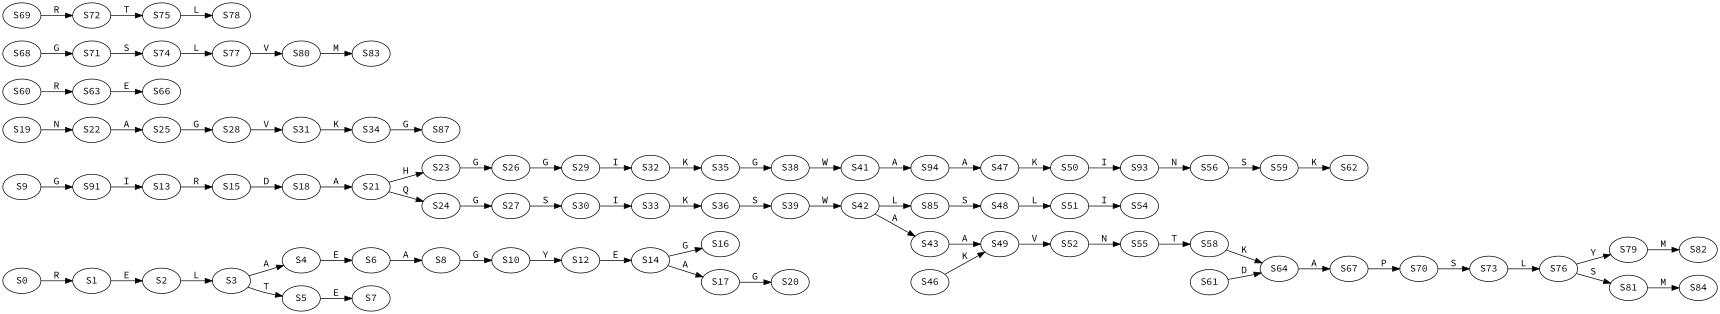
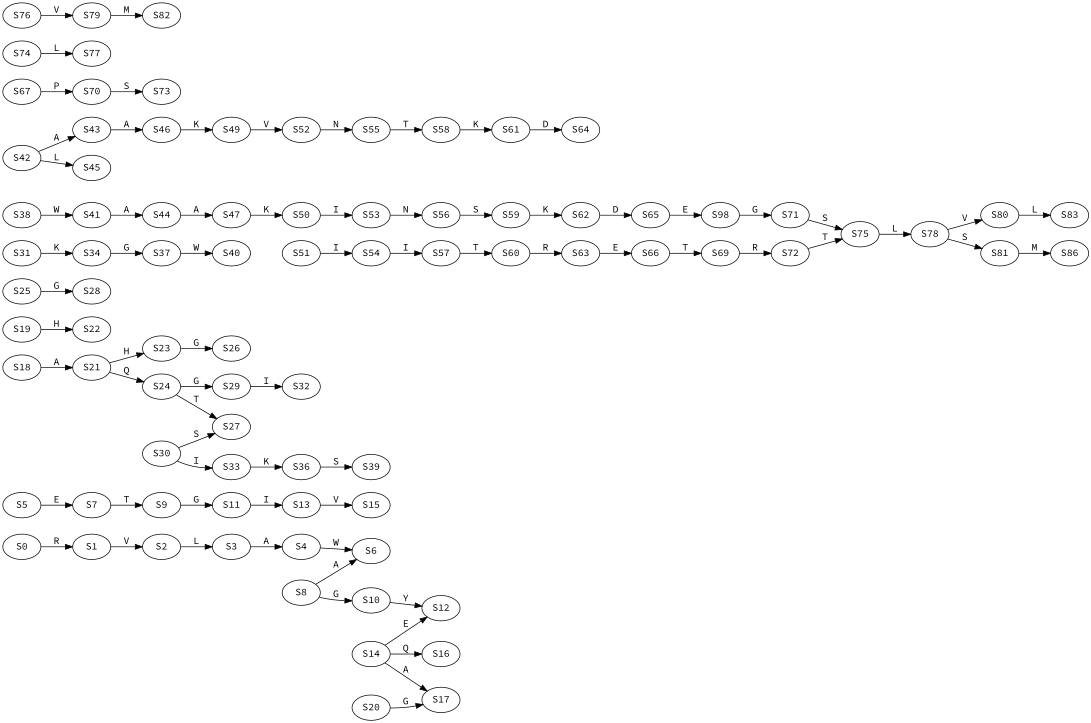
edge "S80" -> "S83": label "M" -> "L"
node "S68": label "S68" -> "S98"
edge "S71" -> "S74": now "S71" -> "S75"
edge "S77" -> "S80": now "S78" -> "S80"
edge "S19" -> "S22": label "N" -> "H"
edge "S22" -> "S25": removed, label "A"
edge "S28" -> "S31": removed, label "V"
node "S87": label "S87" -> "S37"
edge "S26" -> "S29": now "S24" -> "S29"
node "S35": removed
node "S94": label "S94" -> "S44"
node "S93": label "S93" -> "S53"
edge "S13" -> "S15": label "R" -> "V"
node "S91": label "S91" -> "S11"
edge "S15" -> "S18": removed, label "D"
edge "S24" -> "S27": label "G" -> "T"
edge "S27" -> "S30": reversed
edge "S39" -> "S42": removed, label "W"
node "S85": label "S85" -> "S45"
node "S48": removed
node "S65": added
edge "S43" -> "S49": now "S43" -> "S46"
edge "S14" -> "S16": label "G" -> "Q"
node "S40": added
node "S57": added
edge "S66" -> "S69": added, label "T"
edge "S76" -> "S79": label "Y" -> "V"
edge "S4" -> "S6": label "E" -> "W"
edge "S58" -> "S64": now "S58" -> "S61"
edge "S6" -> "S8": reversed
edge "S12" -> "S14": reversed
edge "S64" -> "S67": removed, label "A"
edge "S73" -> "S76": removed, label "L"
edge "S1" -> "S2": label "E" -> "V"
edge "S76" -> "S81": now "S78" -> "S81"
edge "S17" -> "S20": reversed
node "S84": label "S84" -> "S86"
edge "S3" -> "S5": removed, label "T"
edge "S7" -> "S9": added, label "T"
